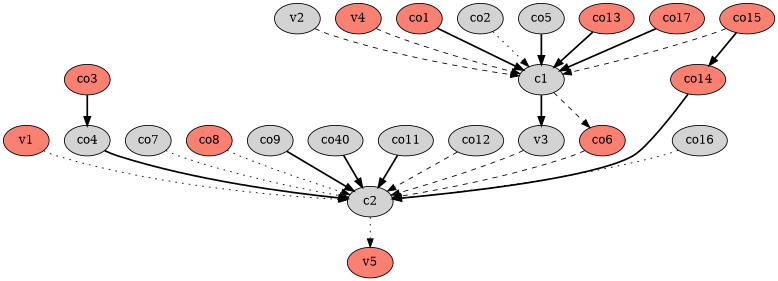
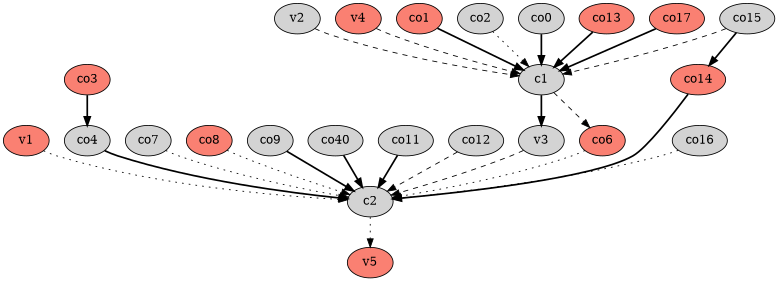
node "co5": label "co5" -> "co0"
node "co15": fillcolor salmon -> lightgrey
edge "co6" -> "c2": style dashed -> dotted
